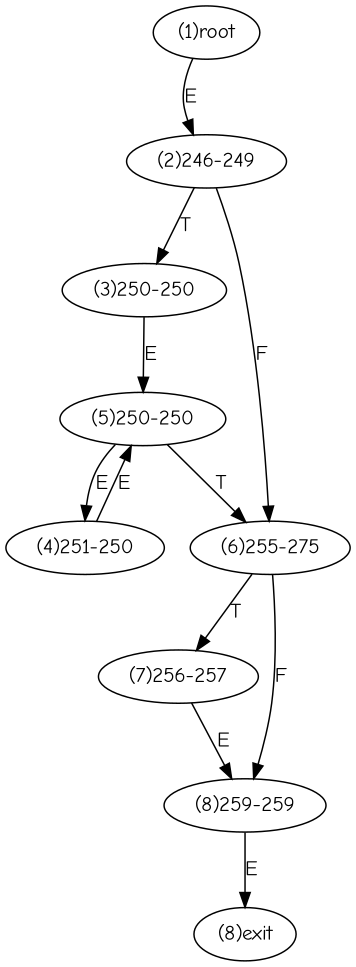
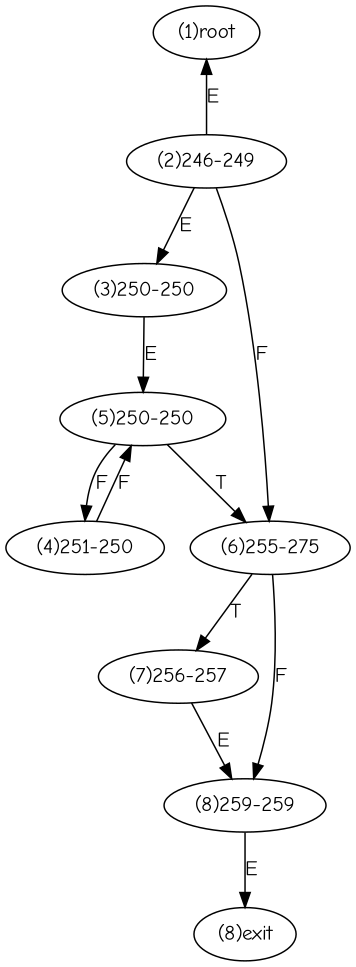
edge "(1)root" -> "(2)246-249": reversed
edge "(2)246-249" -> "(3)250-250": label "T" -> "E"
edge "(5)250-250" -> "(4)251-250": label "E" -> "F"
edge "(4)251-250" -> "(5)250-250": label "E" -> "F"
